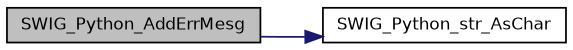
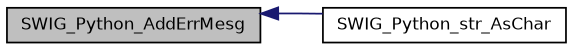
edge "SWIG_Python_AddErrMesg" -> "SWIG_Python_str_AsChar": reversed
